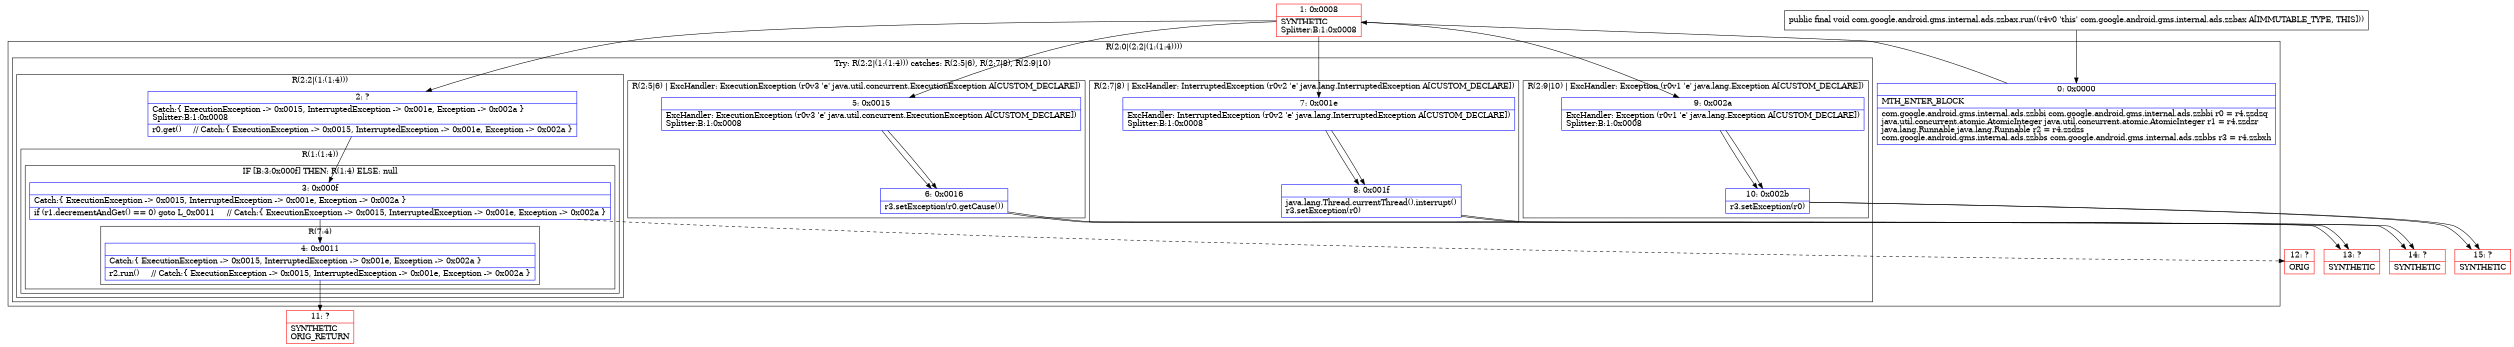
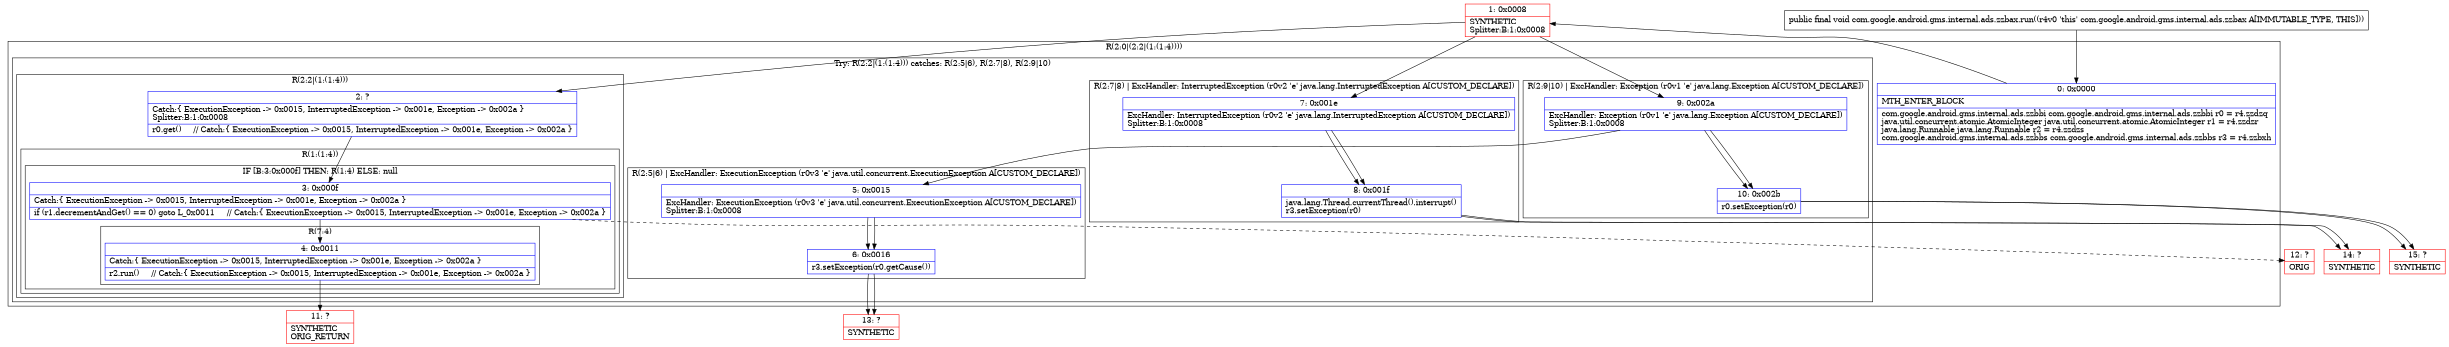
edge "1: 0x0008" -> "5: 0x0015": now "9: 0x002a" -> "5: 0x0015"
node "10: 0x002b": text "r3.setException(r0)" -> "r0.setException(r0)"
